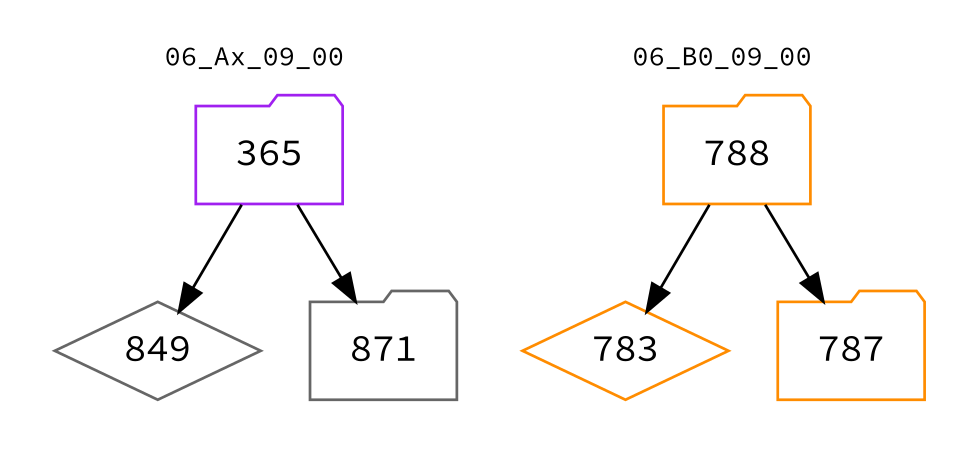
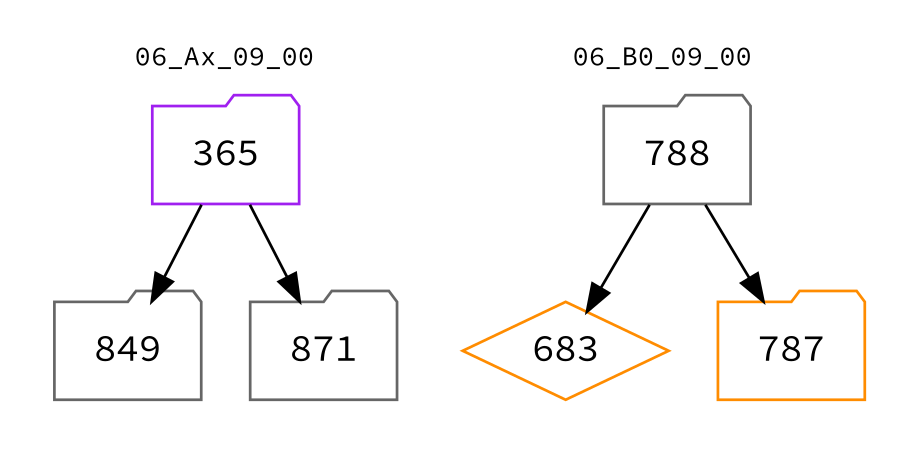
node "788": color darkorange -> gray40
node "849": shape diamond -> folder
node "783": label "783" -> "683"
